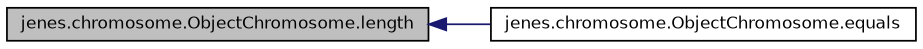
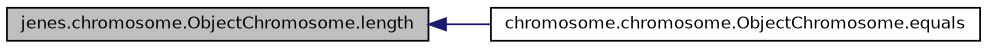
node "jenes.chromosome.ObjectChromosome.equals": label "jenes.chromosome.ObjectChromosome.equals" -> "chromosome.chromosome.ObjectChromosome.equals"
